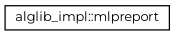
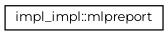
node "alglib_impl::mlpreport": label "alglib_impl::mlpreport" -> "impl_impl::mlpreport"
